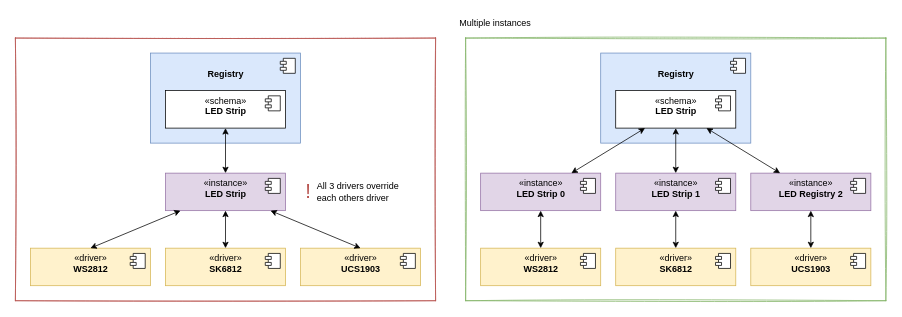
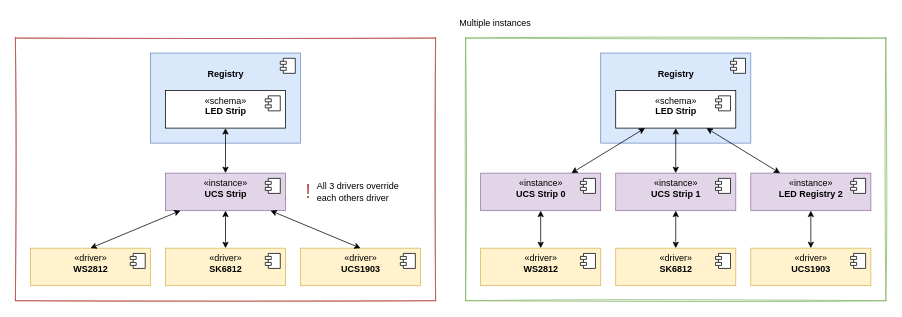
node "«instance» LED Strip": label "«instance» LED Strip" -> "«instance» UCS Strip"
node "«instance» LED Strip 0": label "«instance» LED Strip 0" -> "«instance» UCS Strip 0"
node "«instance» LED Strip 1": label "«instance» LED Strip 1" -> "«instance» UCS Strip 1"
